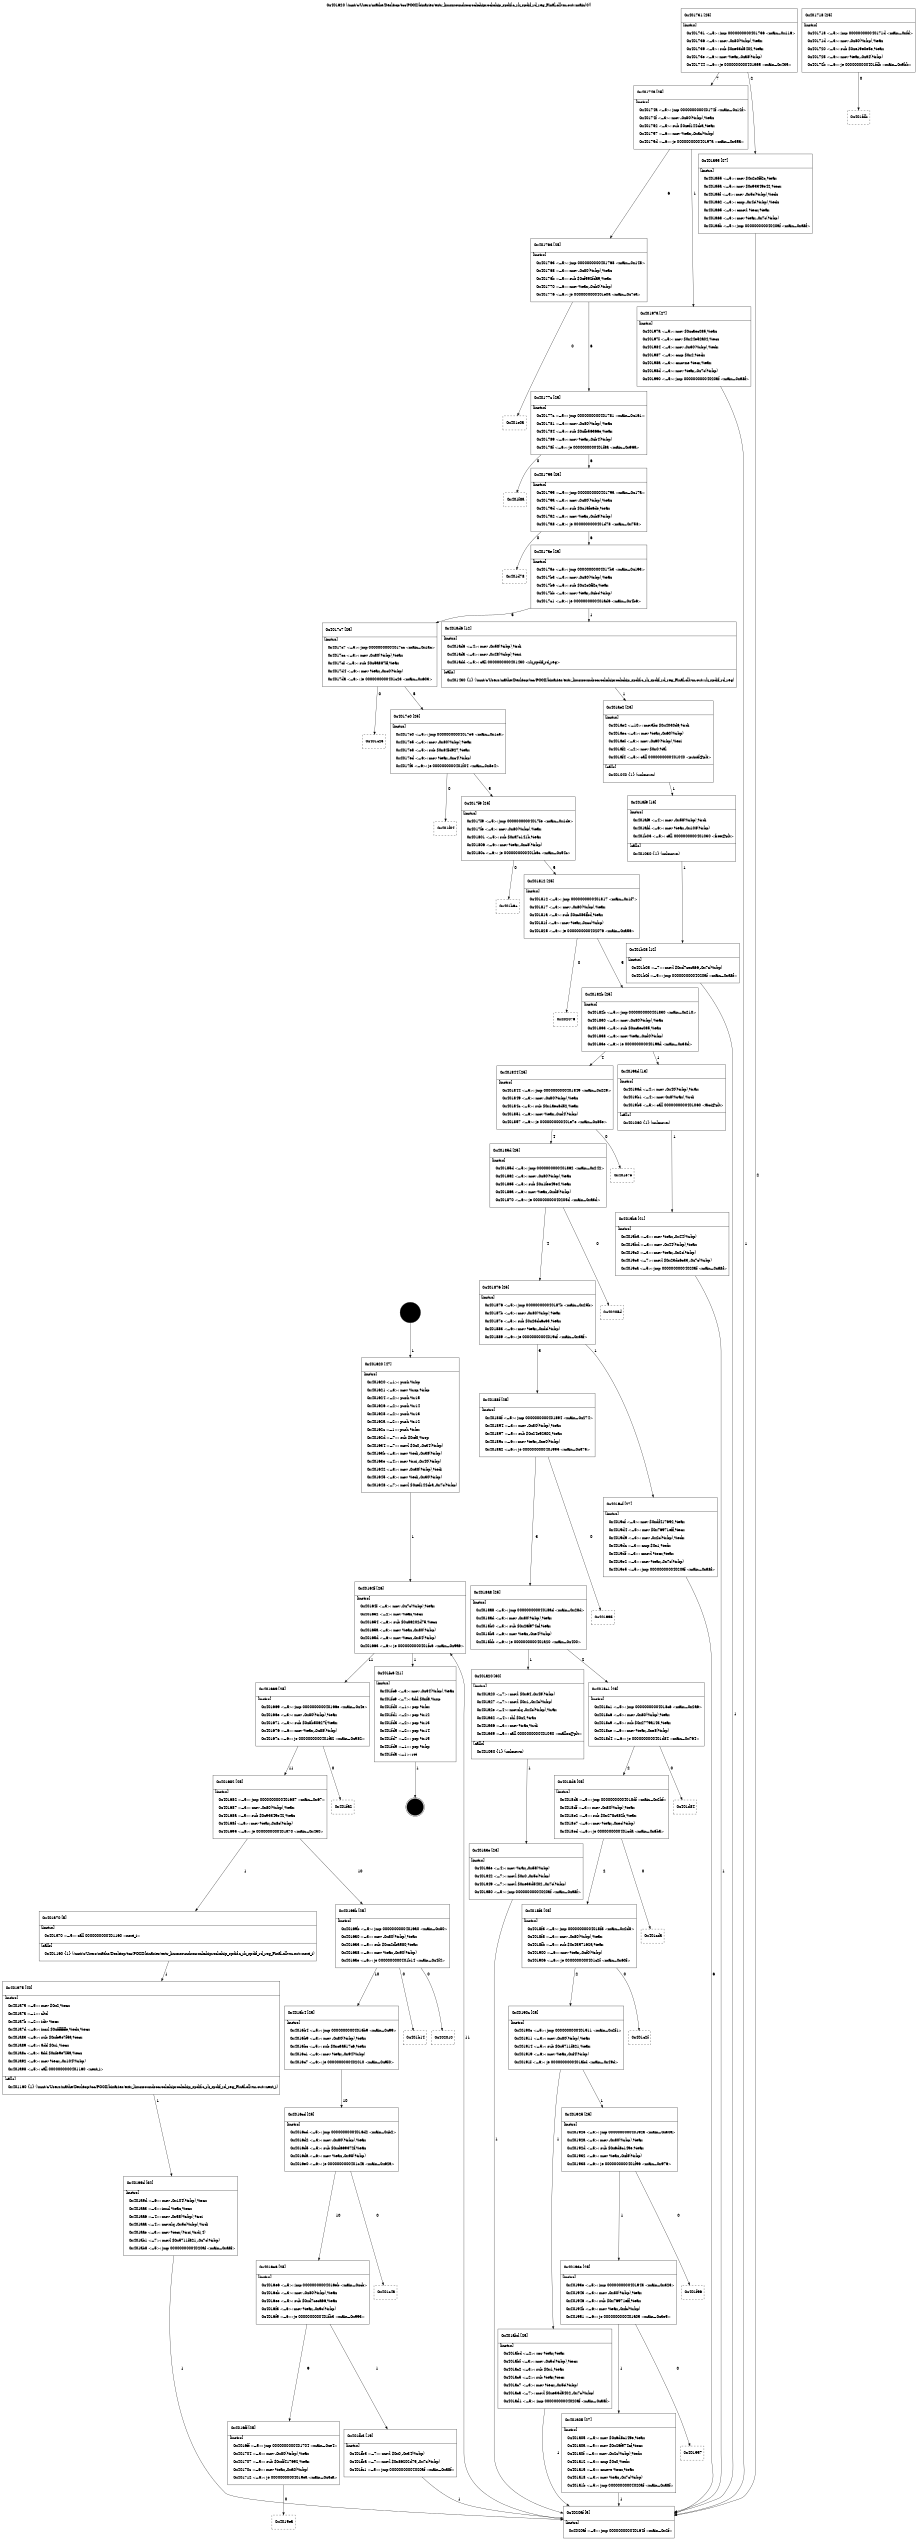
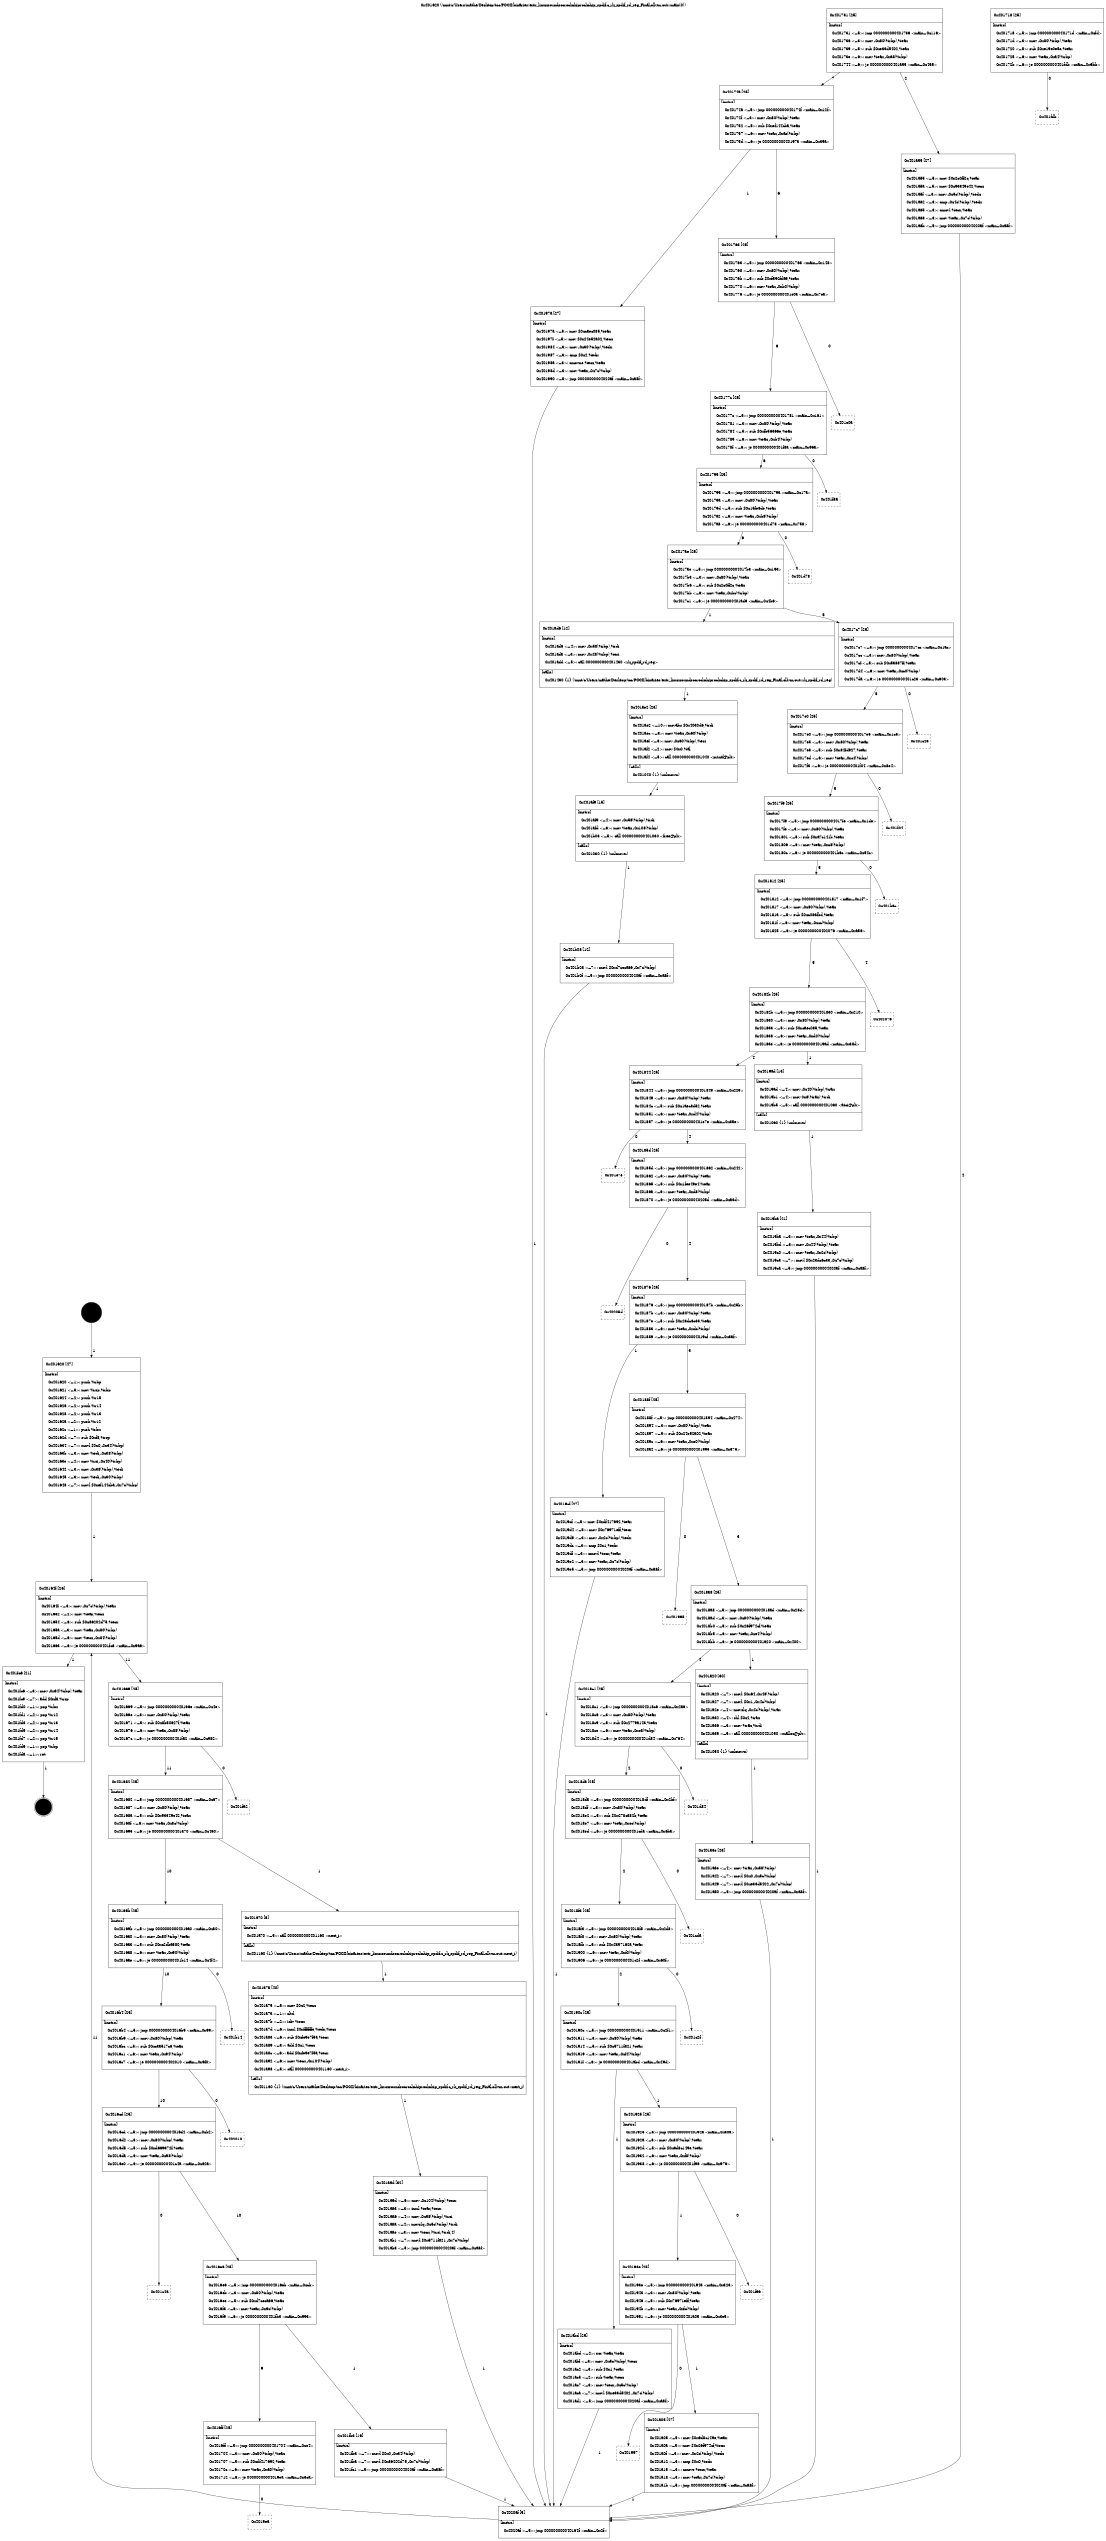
edge "0x401812 [25]" -> "0x402076": label " 0" -> " 4"
edge "0x4019cf [27]" -> "0x4020af [5]": label " 6" -> " 1"
edge "0x40169b [25]" -> "0x402010": now "0x4016b4 [25]" -> "0x402010"
